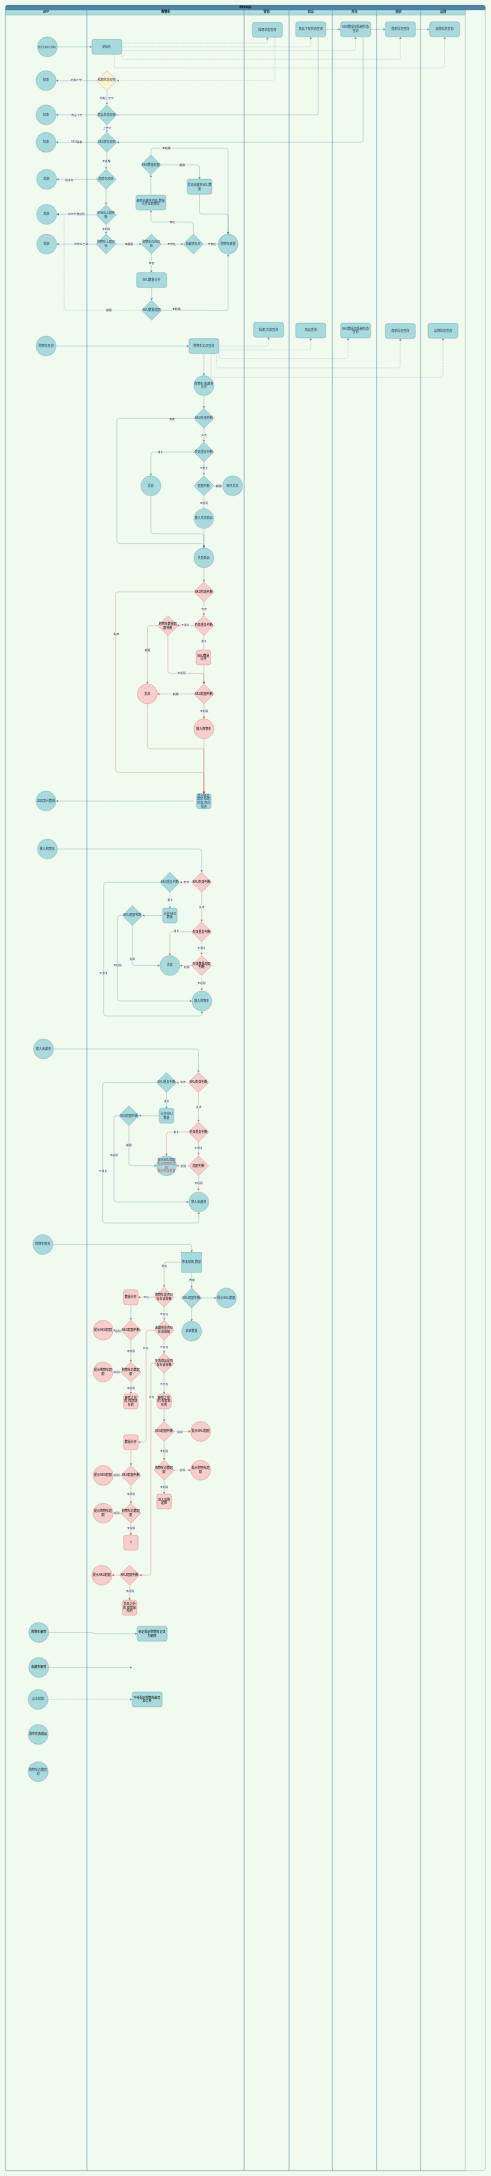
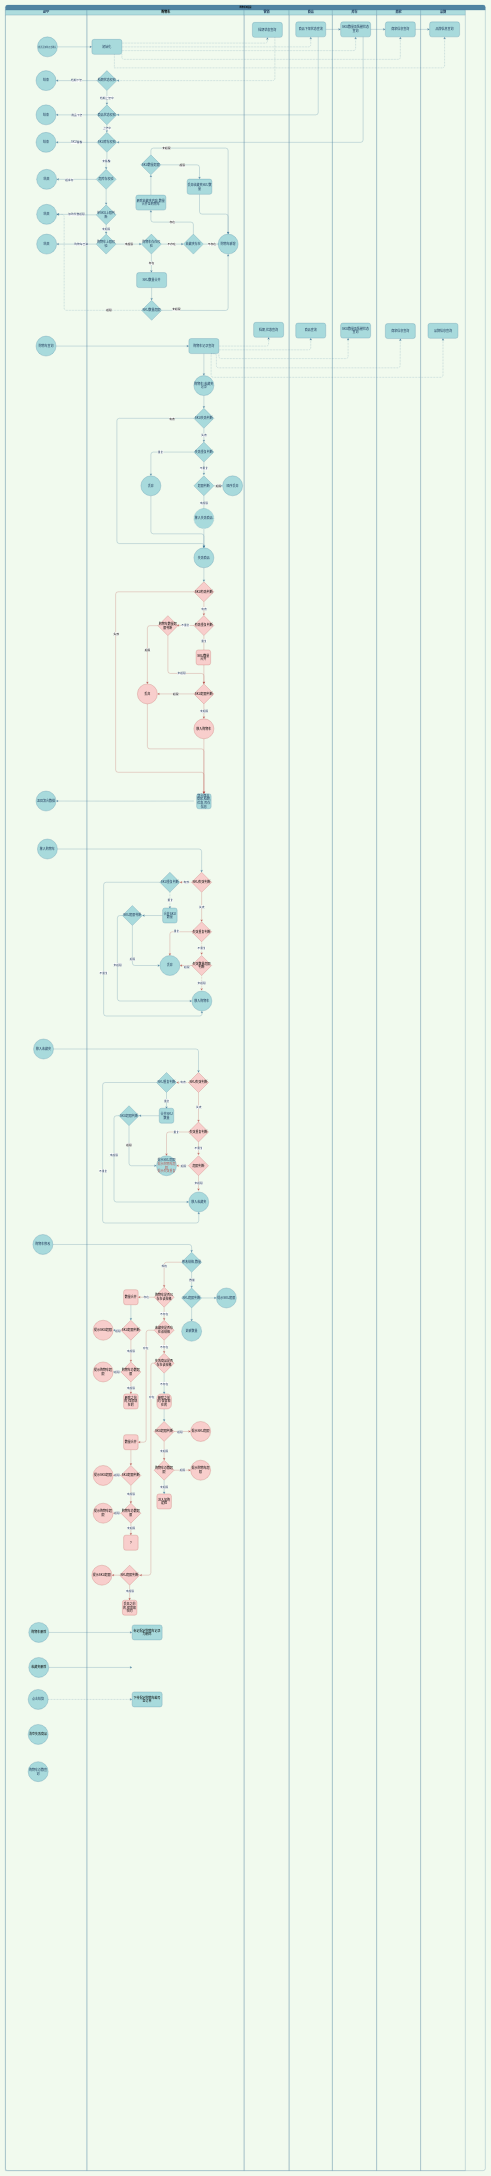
node "档期状态校验": fillcolor #fff2cc -> #a8dadc
edge "商品下架状态查询" -> "商品状态校验": arrowhead open -> classic
node "修改规格,数量": shape rectangle -> diamond
node "标记指定购物车记录为删除": moved (152, 1634) -> (147, 1633)
